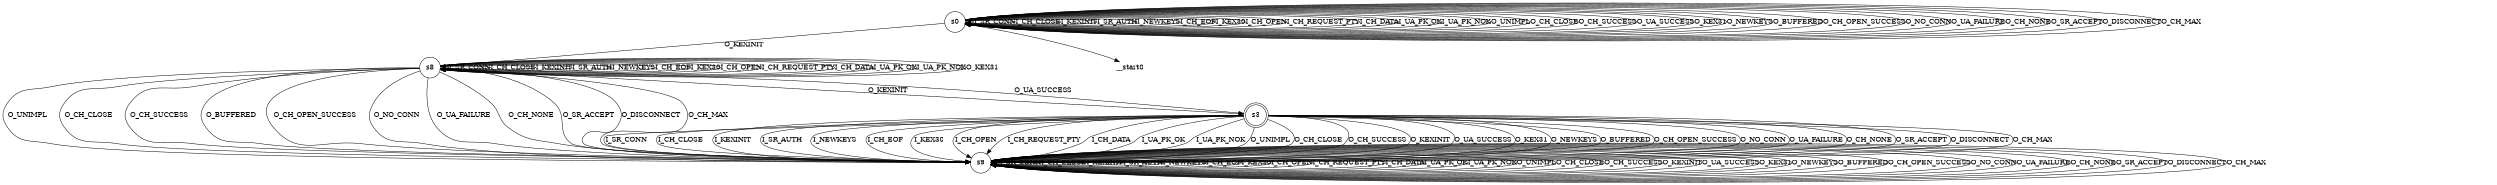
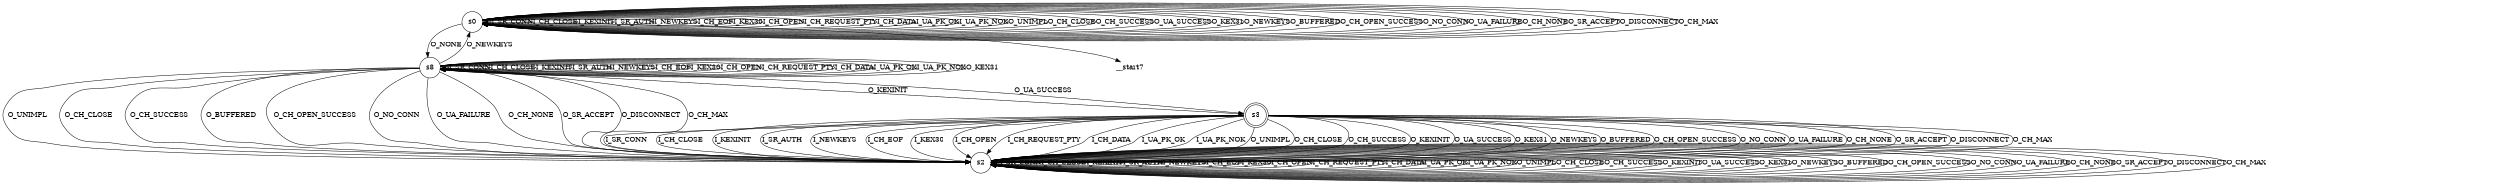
edge "s0" -> "s8": label "O_KEXINIT" -> "O_NONE"
edge "s8" -> "s0": added, label "O_NEWKEYS"
node "__start0": label "__start0" -> "__start7"
node "s9": label "s9" -> "s2"
